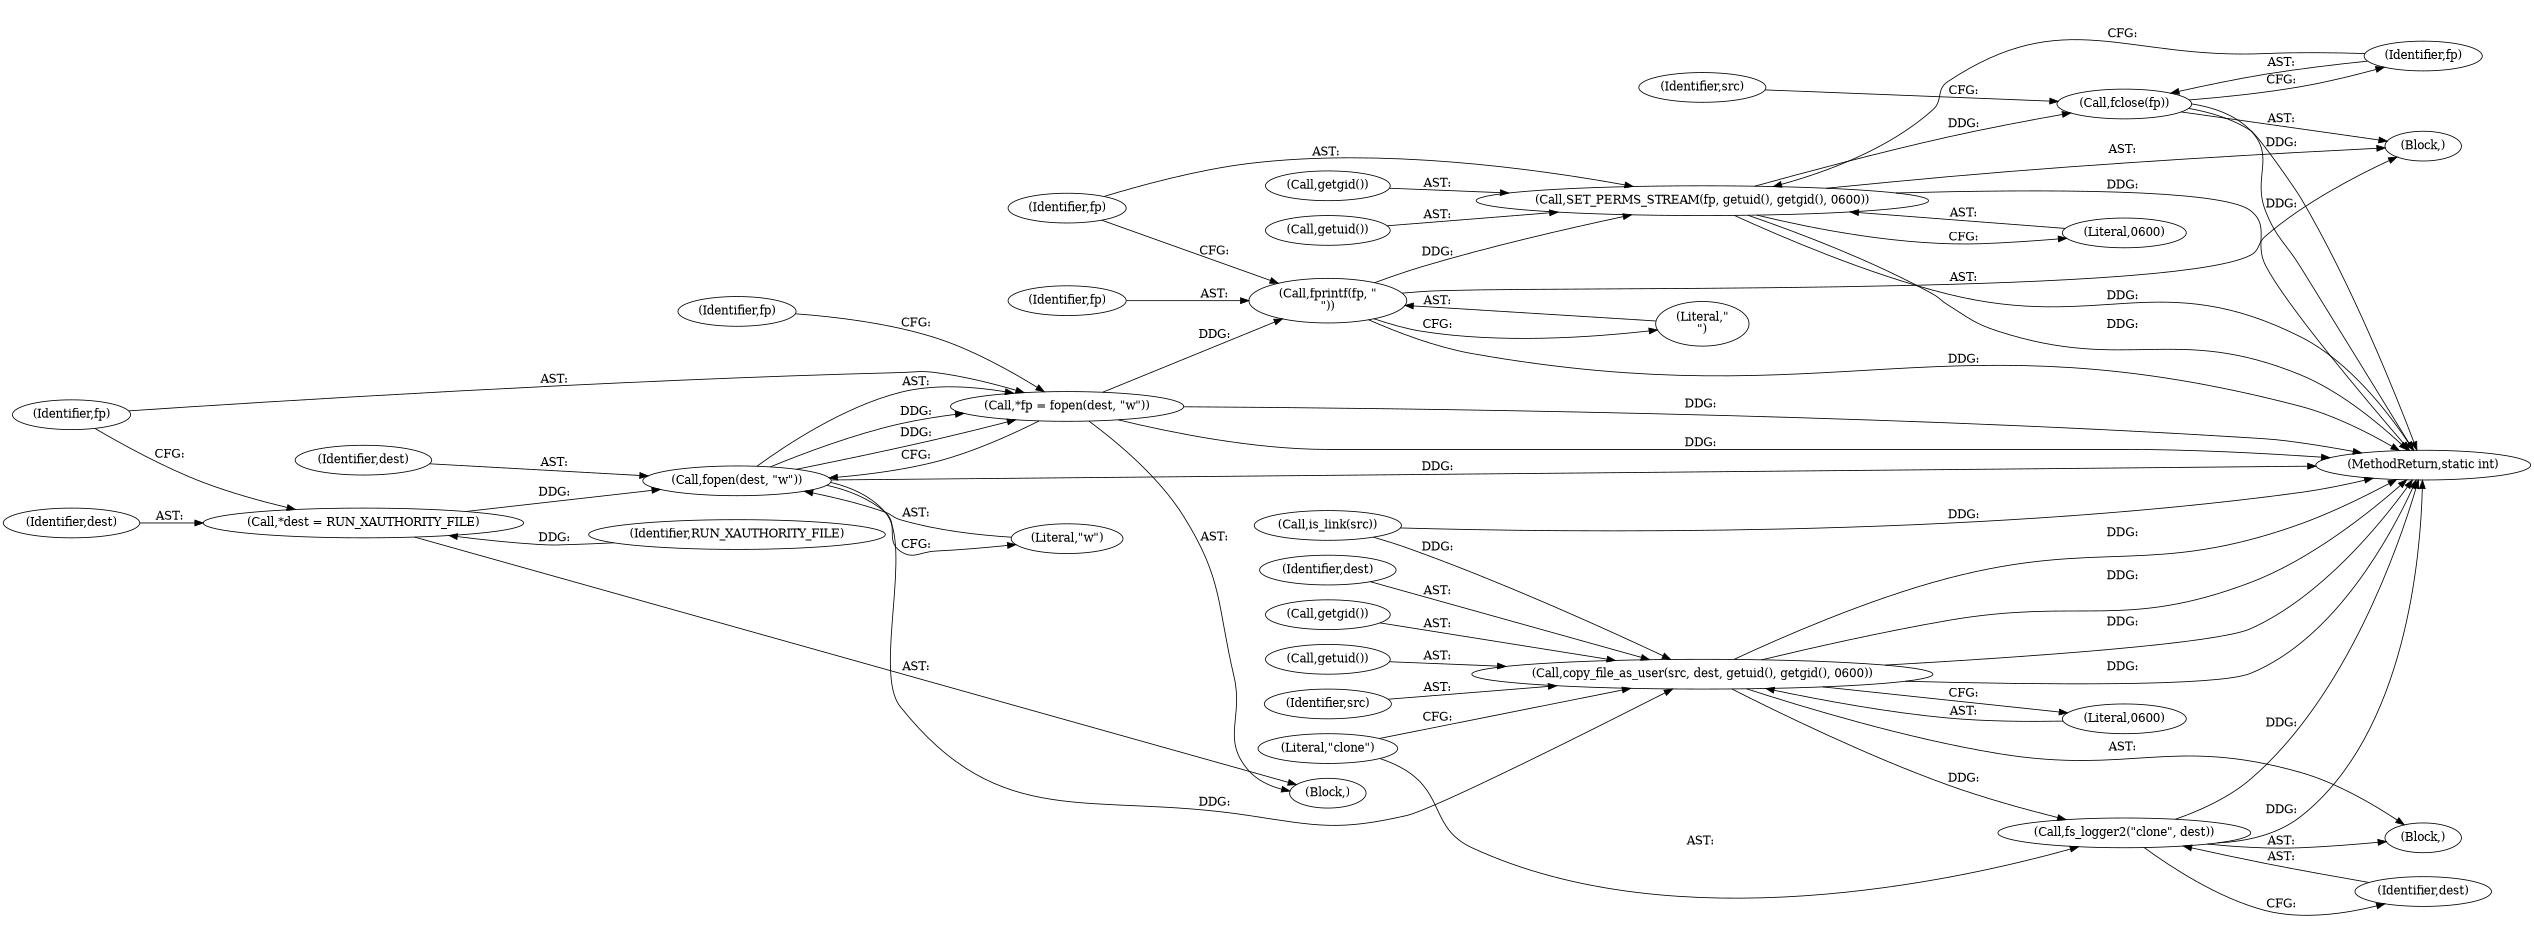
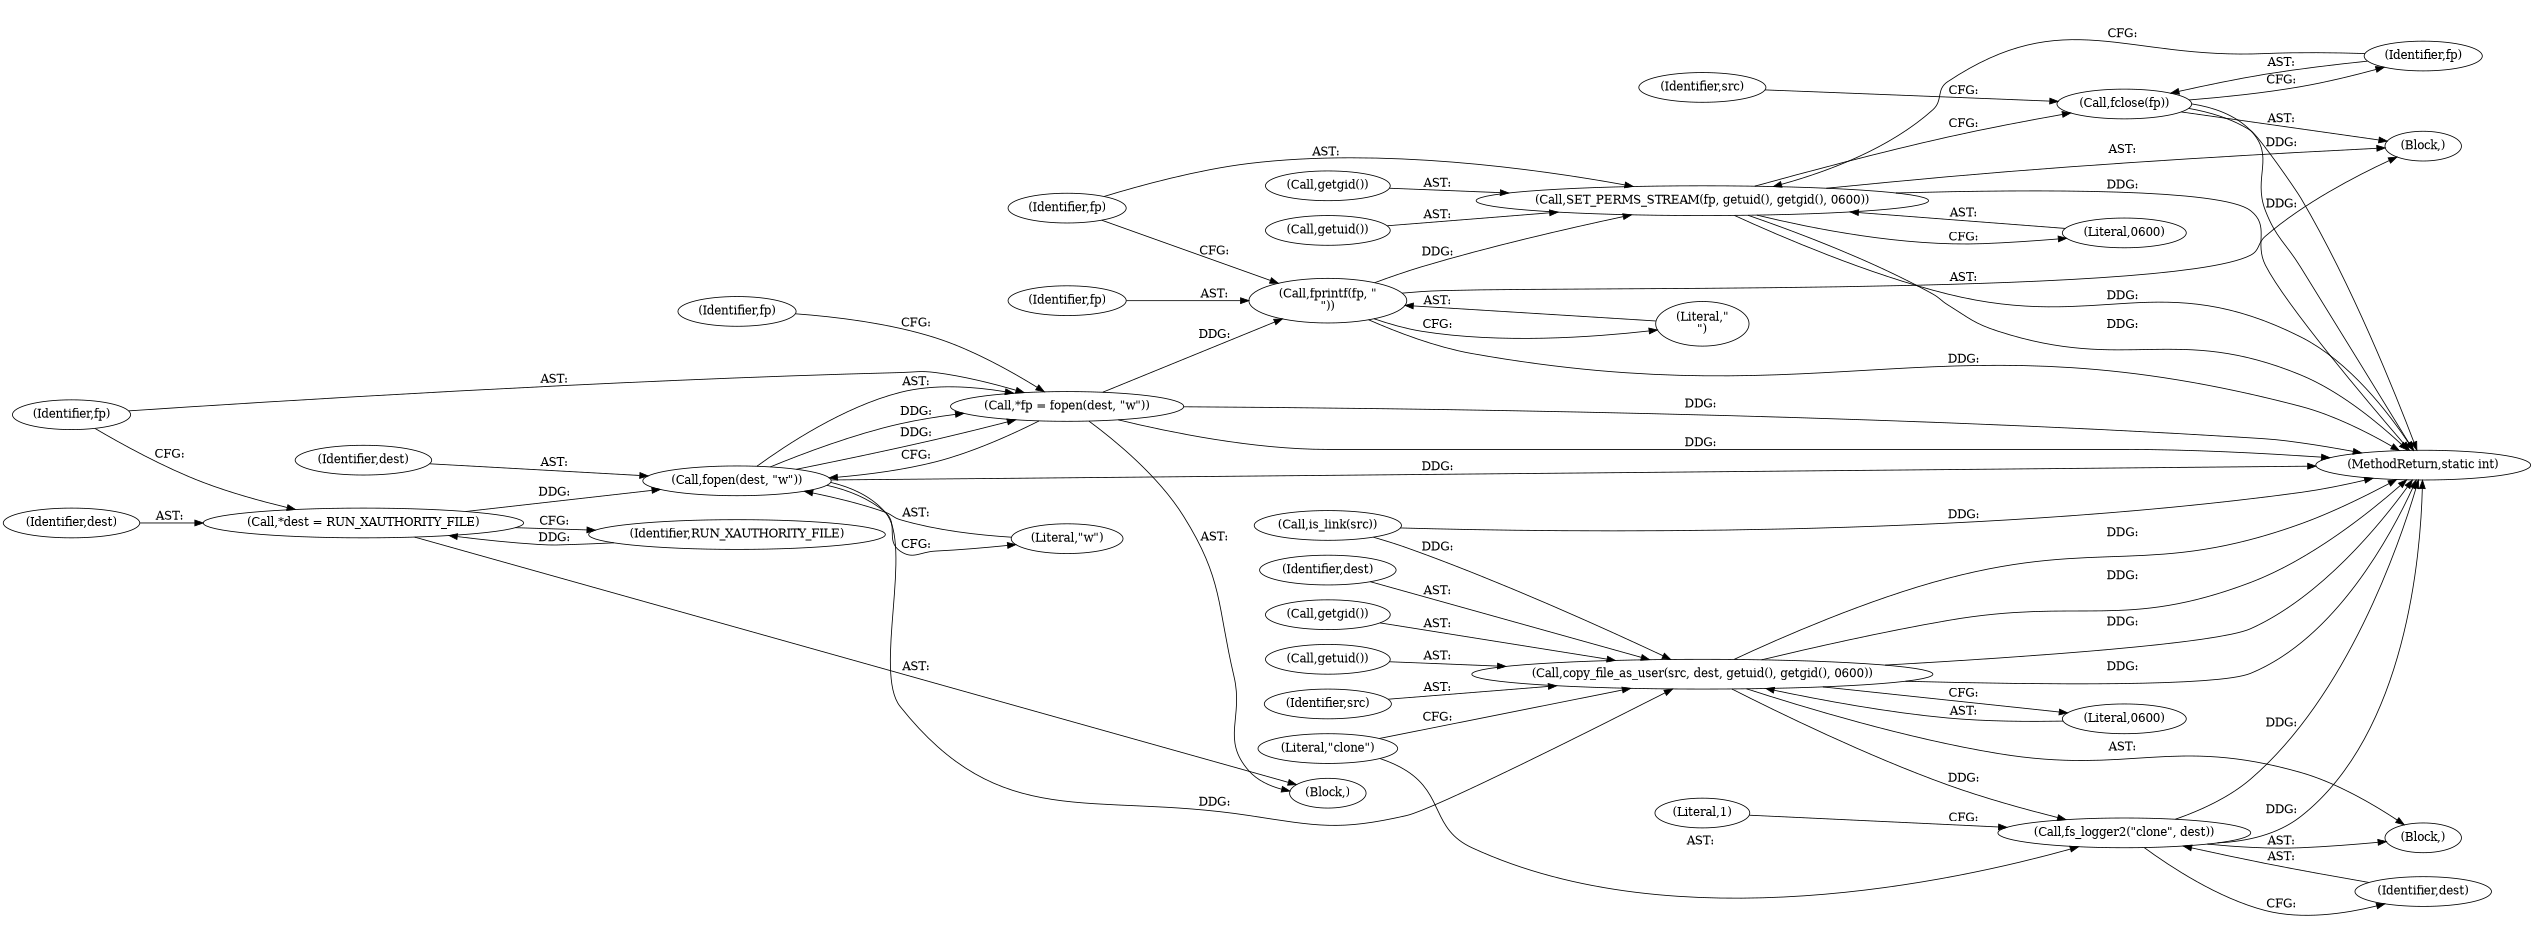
edge "(Call,SET_PERMS_STREAM(fp, getuid(), getgid(), 0600))" -> "(Call,fclose(fp))": label "DDG: " -> "CFG: "
edge "(Call,*dest = RUN_XAUTHORITY_FILE)" -> "(Identifier,RUN_XAUTHORITY_FILE)": added, label "CFG:"
node "(Literal,1)": added
